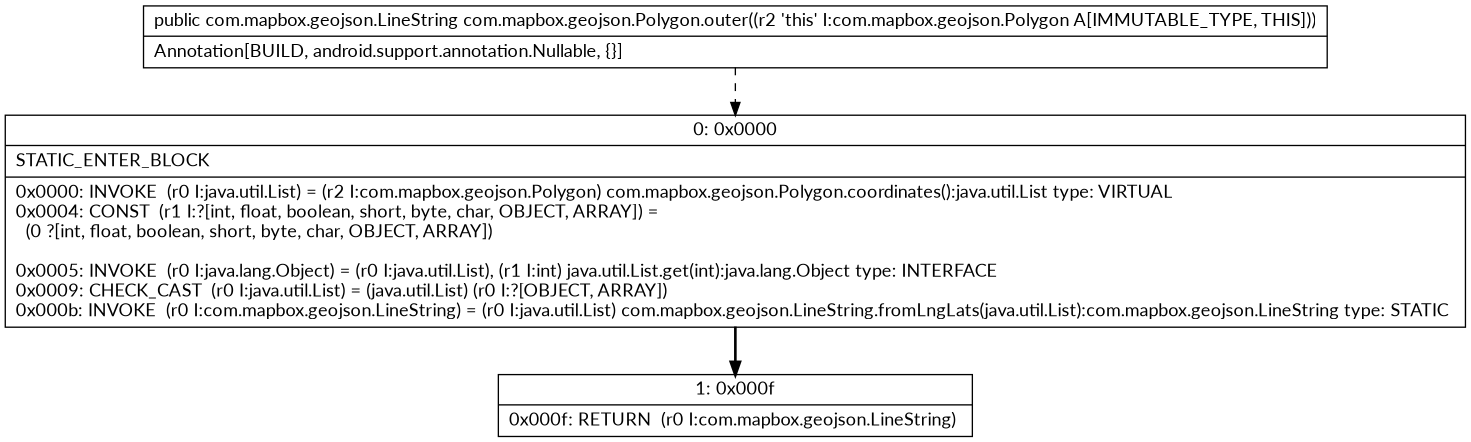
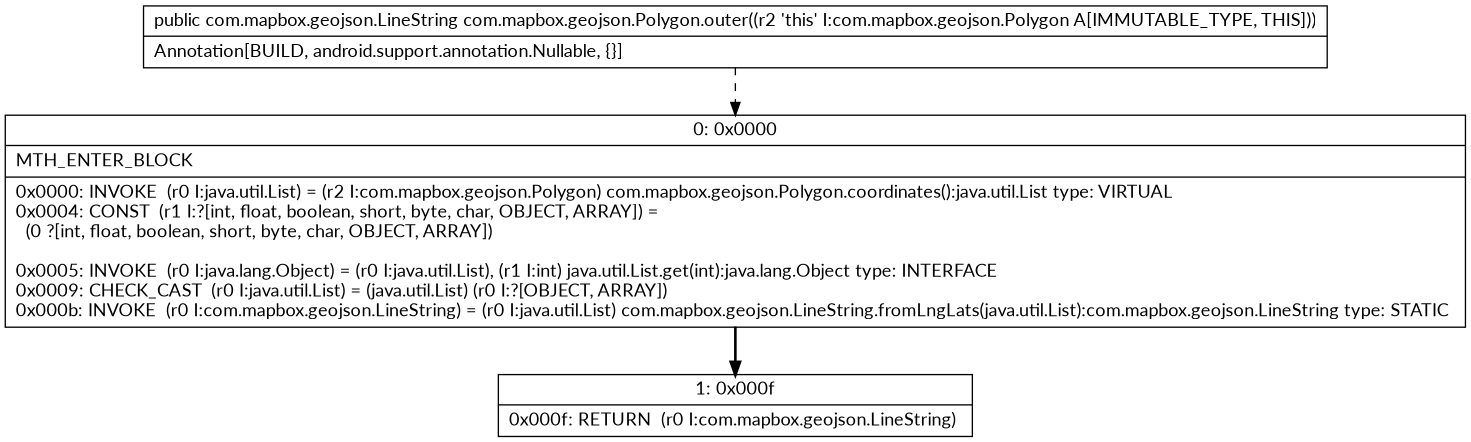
node "0: 0x0000": text "STATIC_ENTER_BLOCK" -> "MTH_ENTER_BLOCK"
